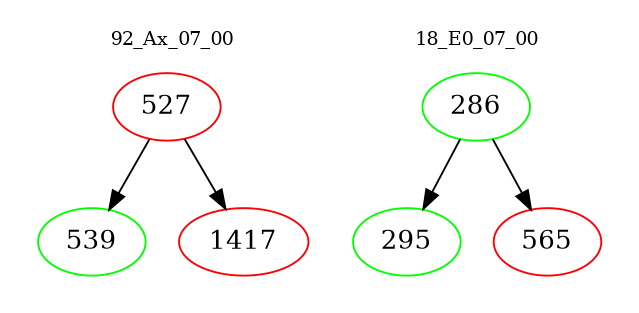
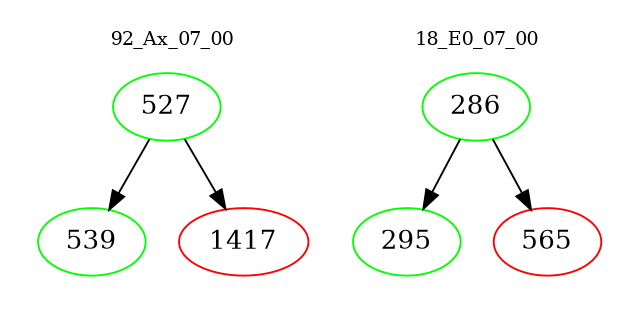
node "527": color red -> green
